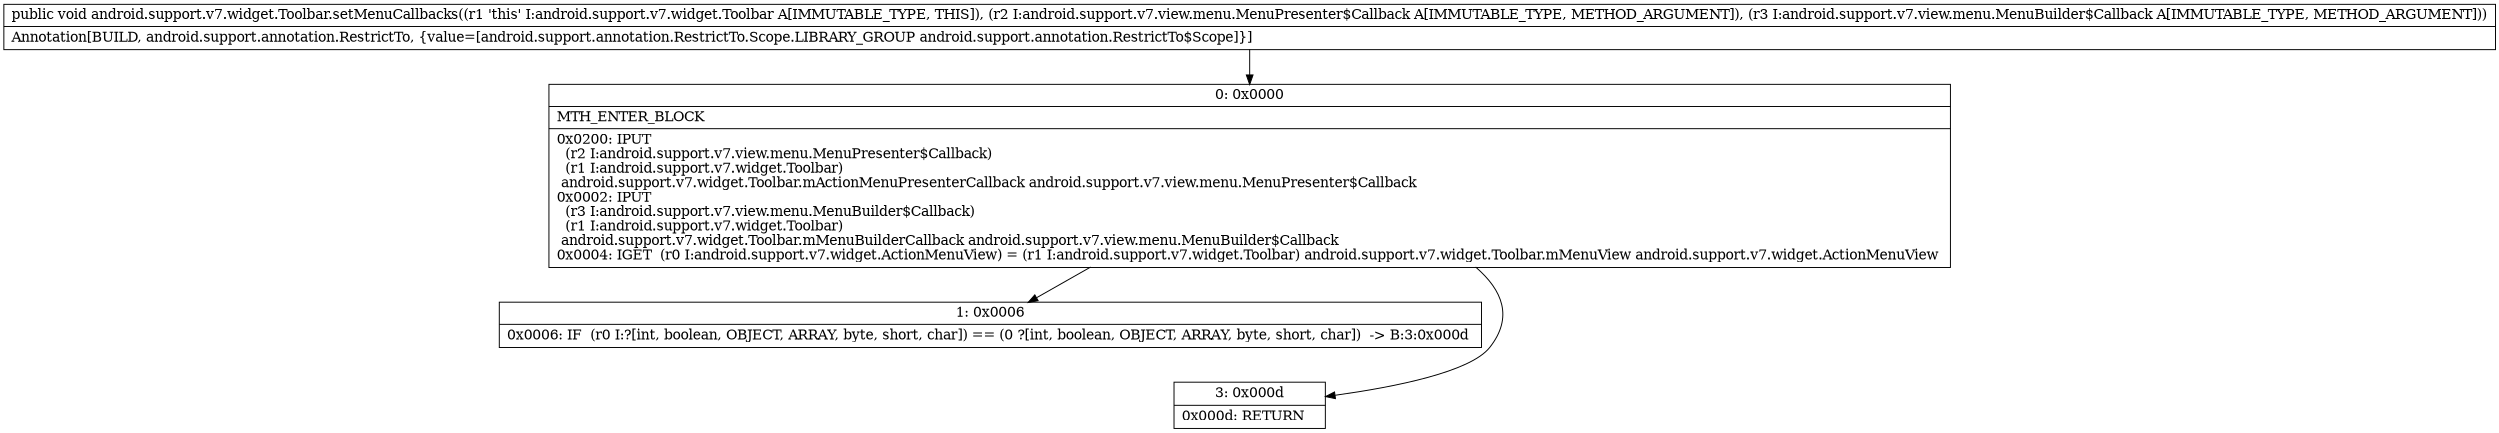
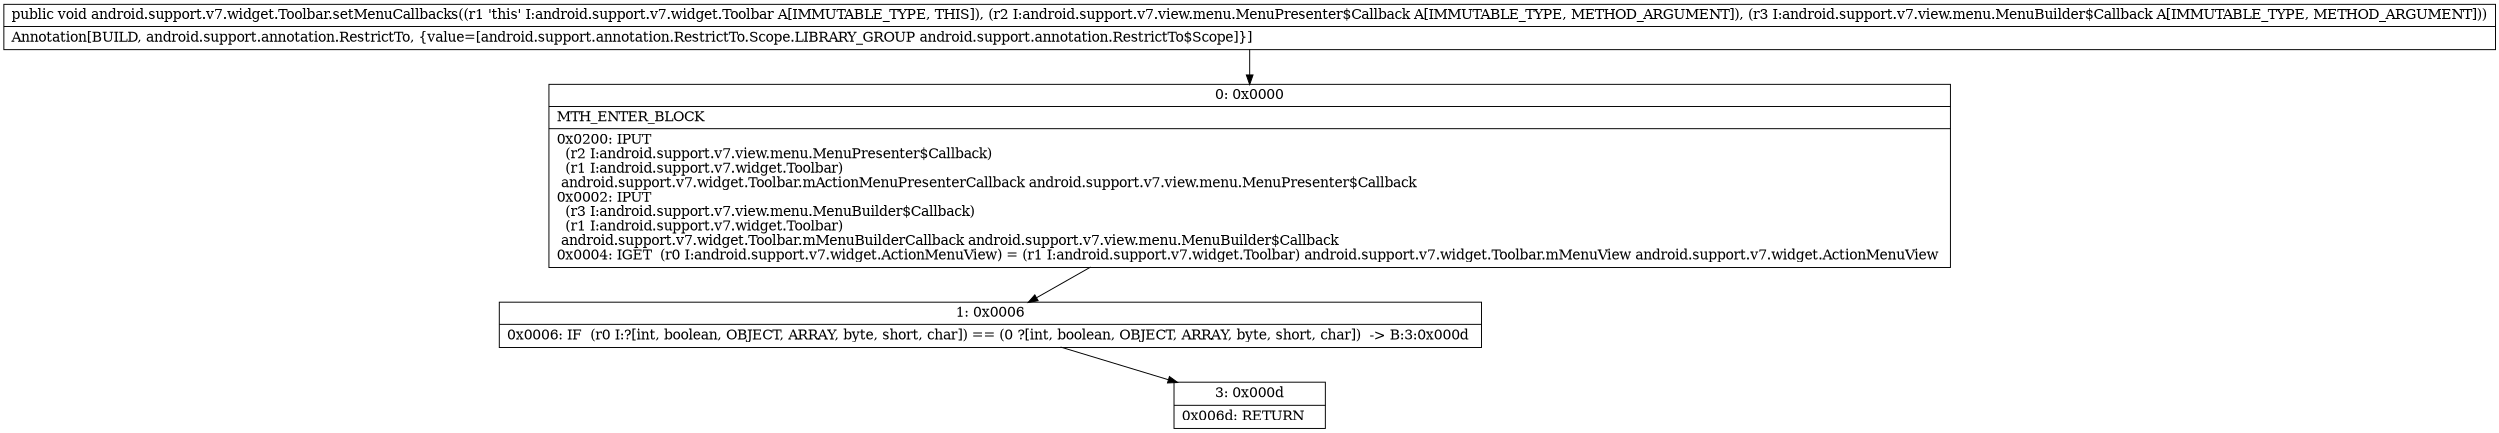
edge "0: 0x0000" -> "3: 0x000d": now "1: 0x0006" -> "3: 0x000d"
node "3: 0x000d": text "0x000d: RETURN" -> "0x006d: RETURN"
